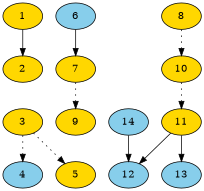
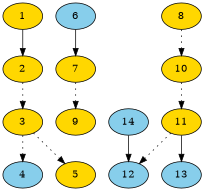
edge "2" -> "3": added
edge "11" -> "12": style solid -> dotted
